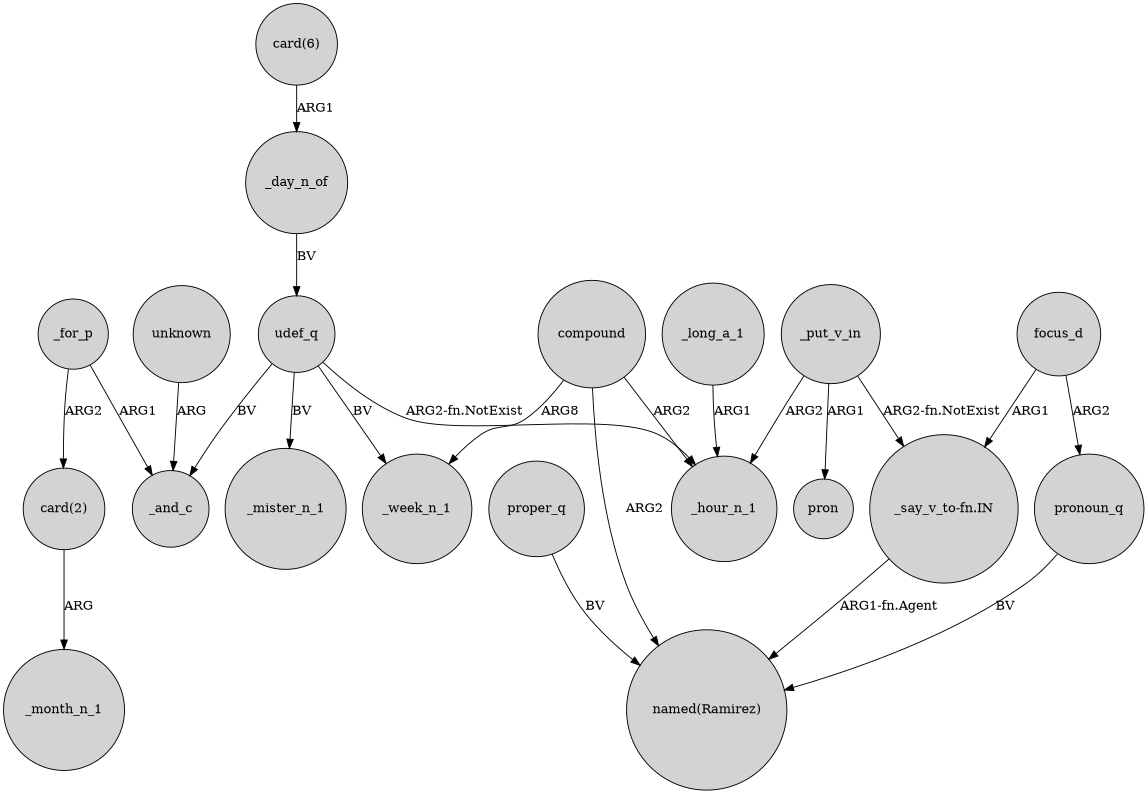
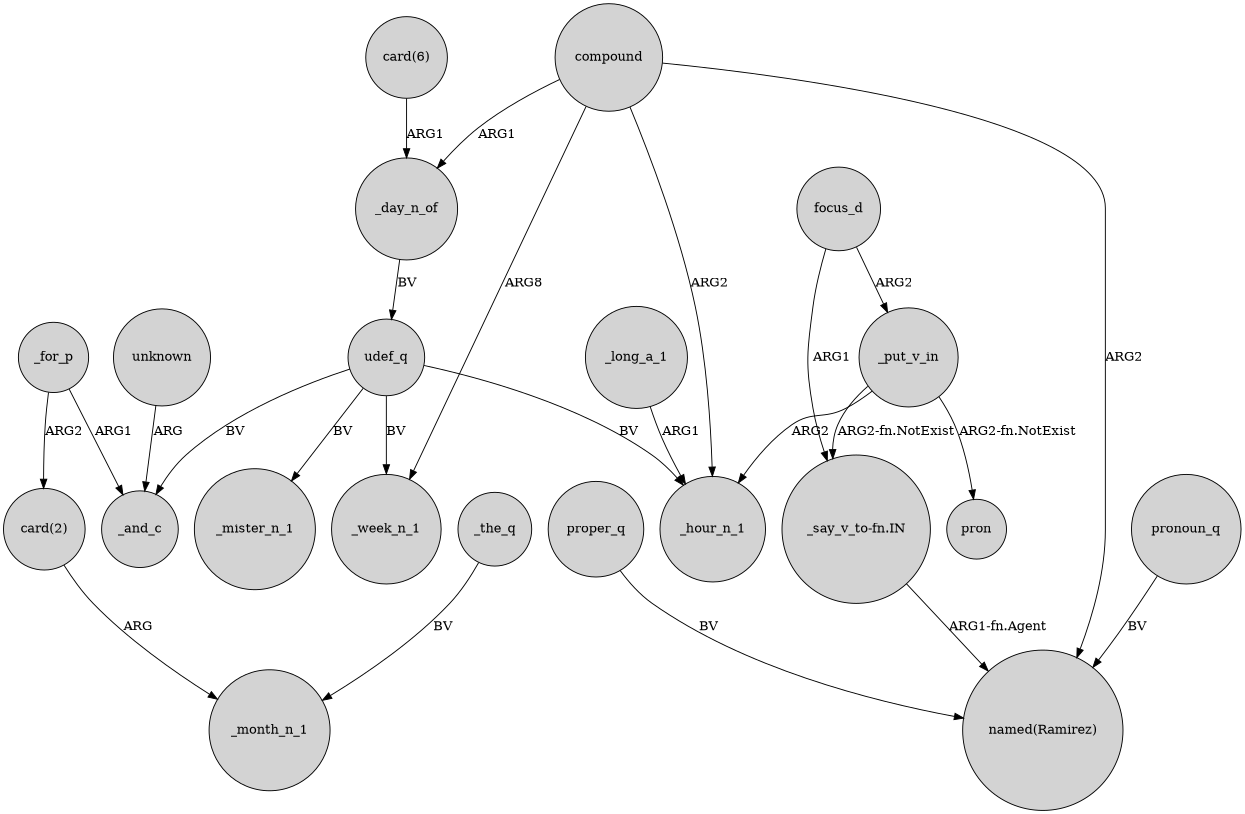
edge "compound" -> "_day_n_of": added, label "ARG1"
edge "udef_q" -> "_hour_n_1": label "ARG2-fn.NotExist" -> "BV"
edge "_put_v_in" -> "pron": label "ARG1" -> "ARG2-fn.NotExist"
edge "focus_d" -> "pronoun_q": now "focus_d" -> "_put_v_in"
node "_the_q": added
